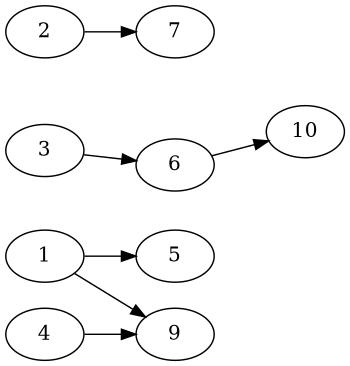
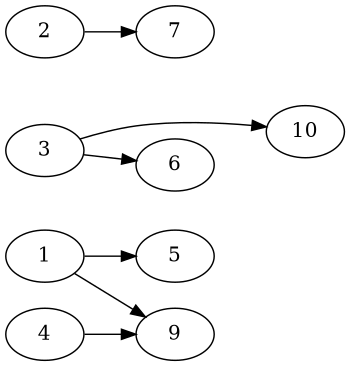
edge "6" -> "10": now "3" -> "10"
